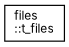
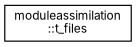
node "files ::t_files": label "files ::t_files" -> "moduleassimilation ::t_files"
